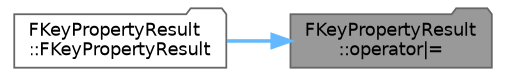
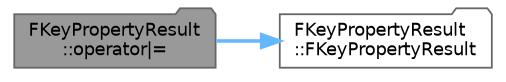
edge "FKeyPropertyResult ::FKeyPropertyResult" -> "FKeyPropertyResult ::operator|=": reversed
